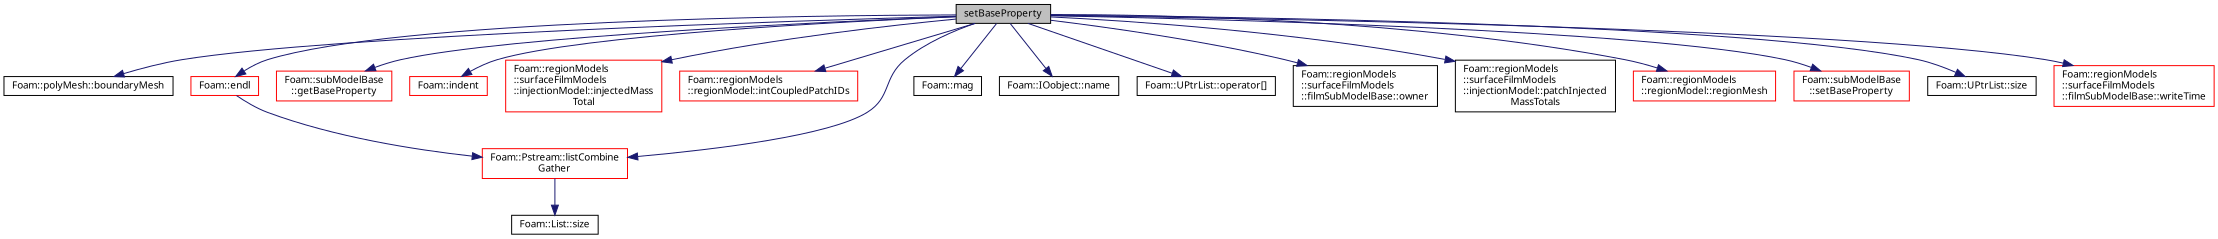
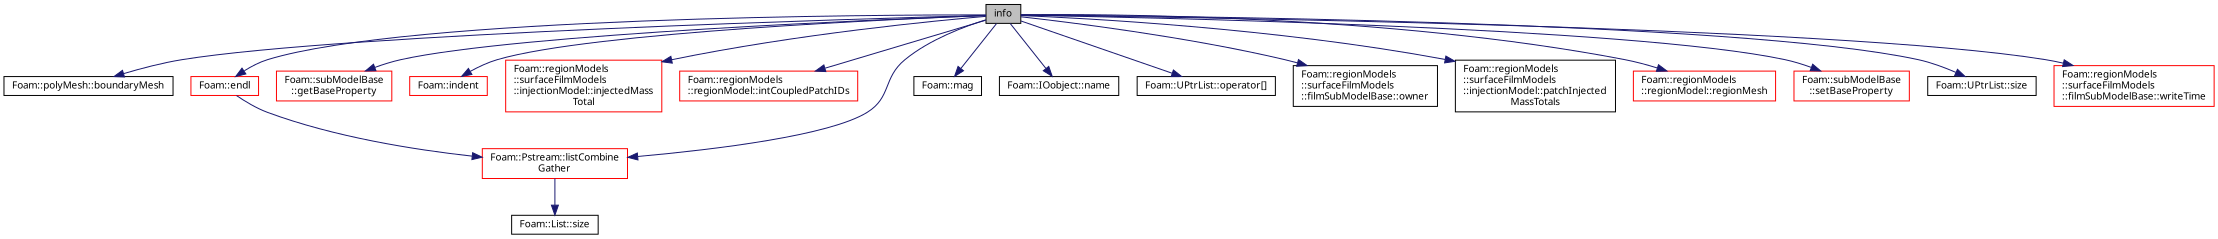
node "setBaseProperty": label "setBaseProperty" -> "info"
